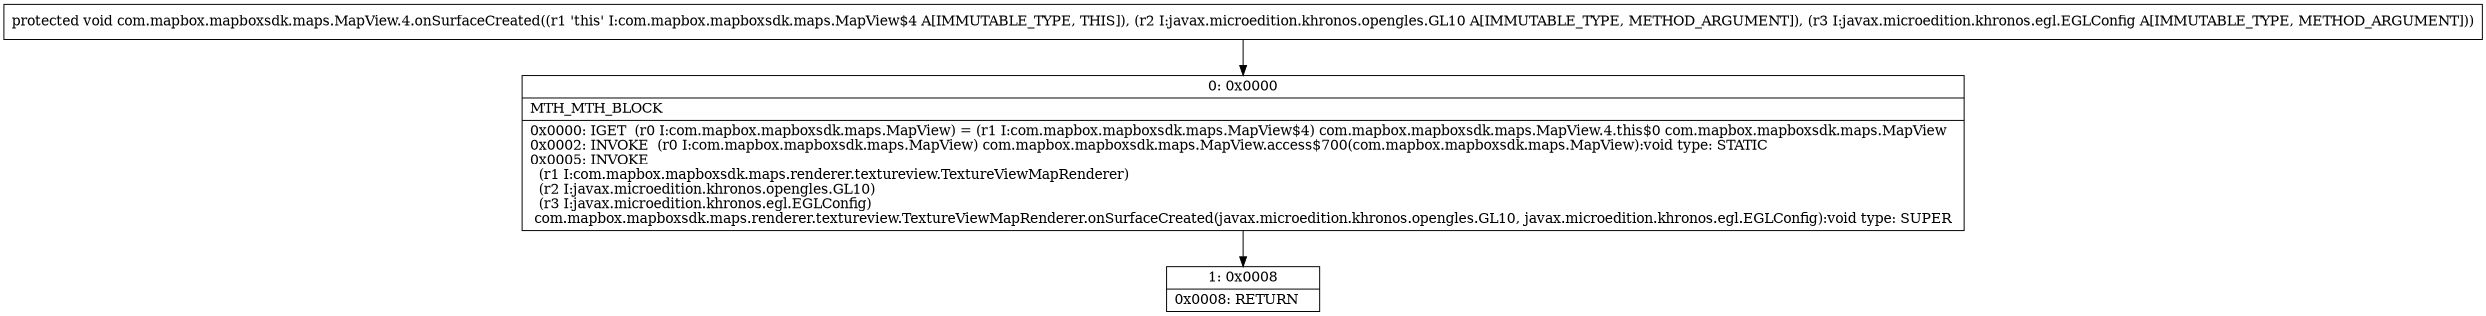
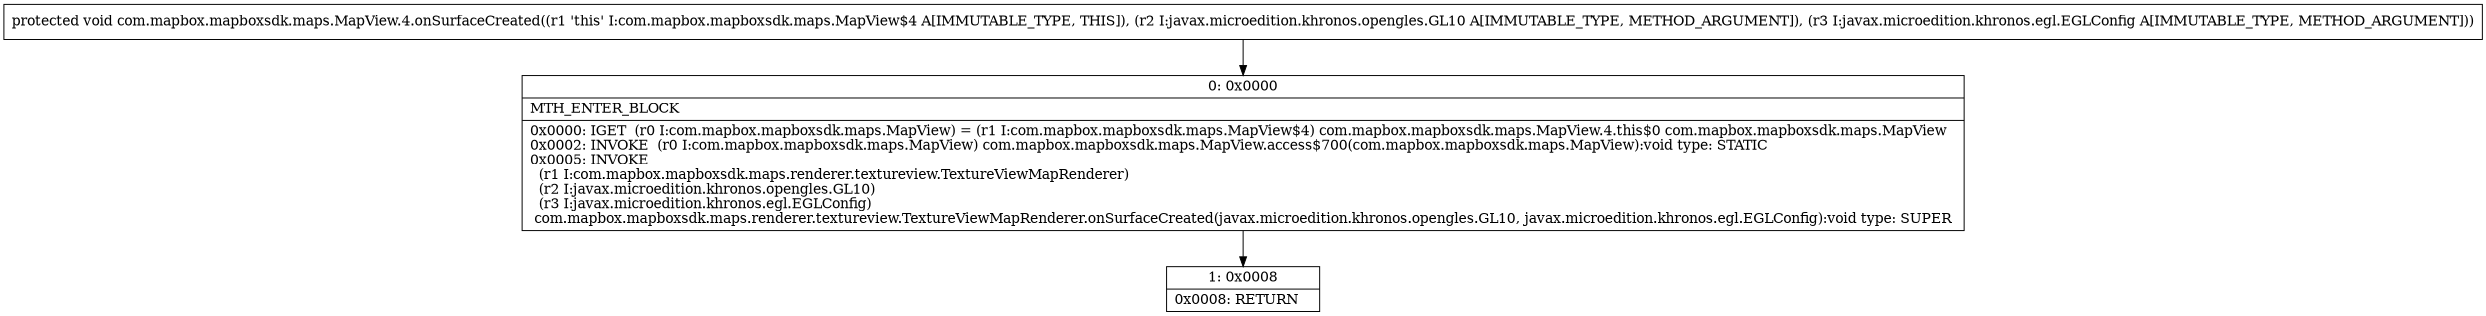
node "0: 0x0000": text "MTH_MTH_BLOCK" -> "MTH_ENTER_BLOCK"
